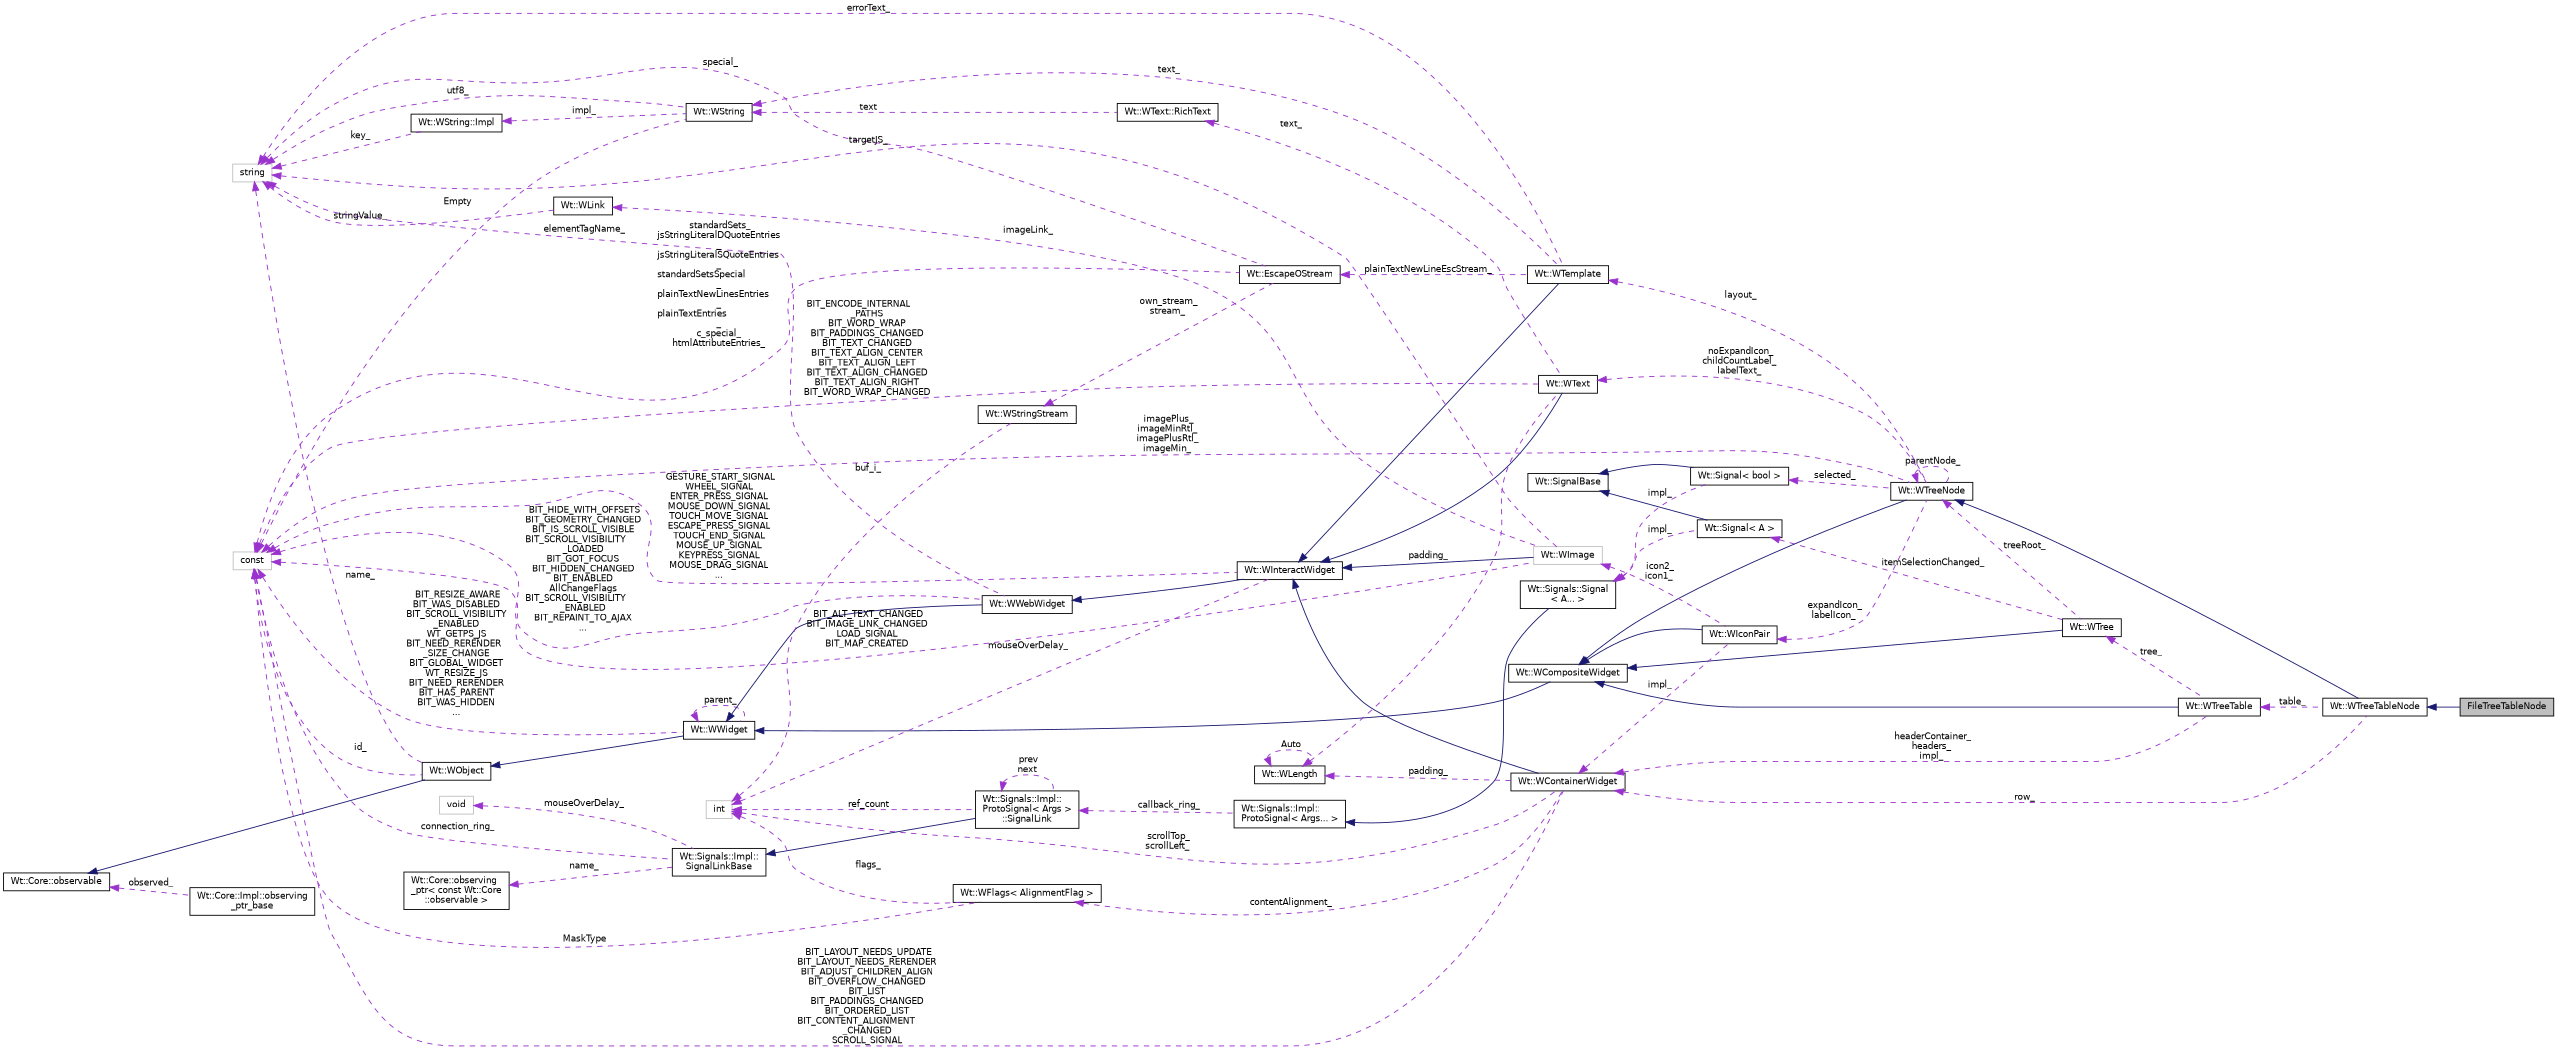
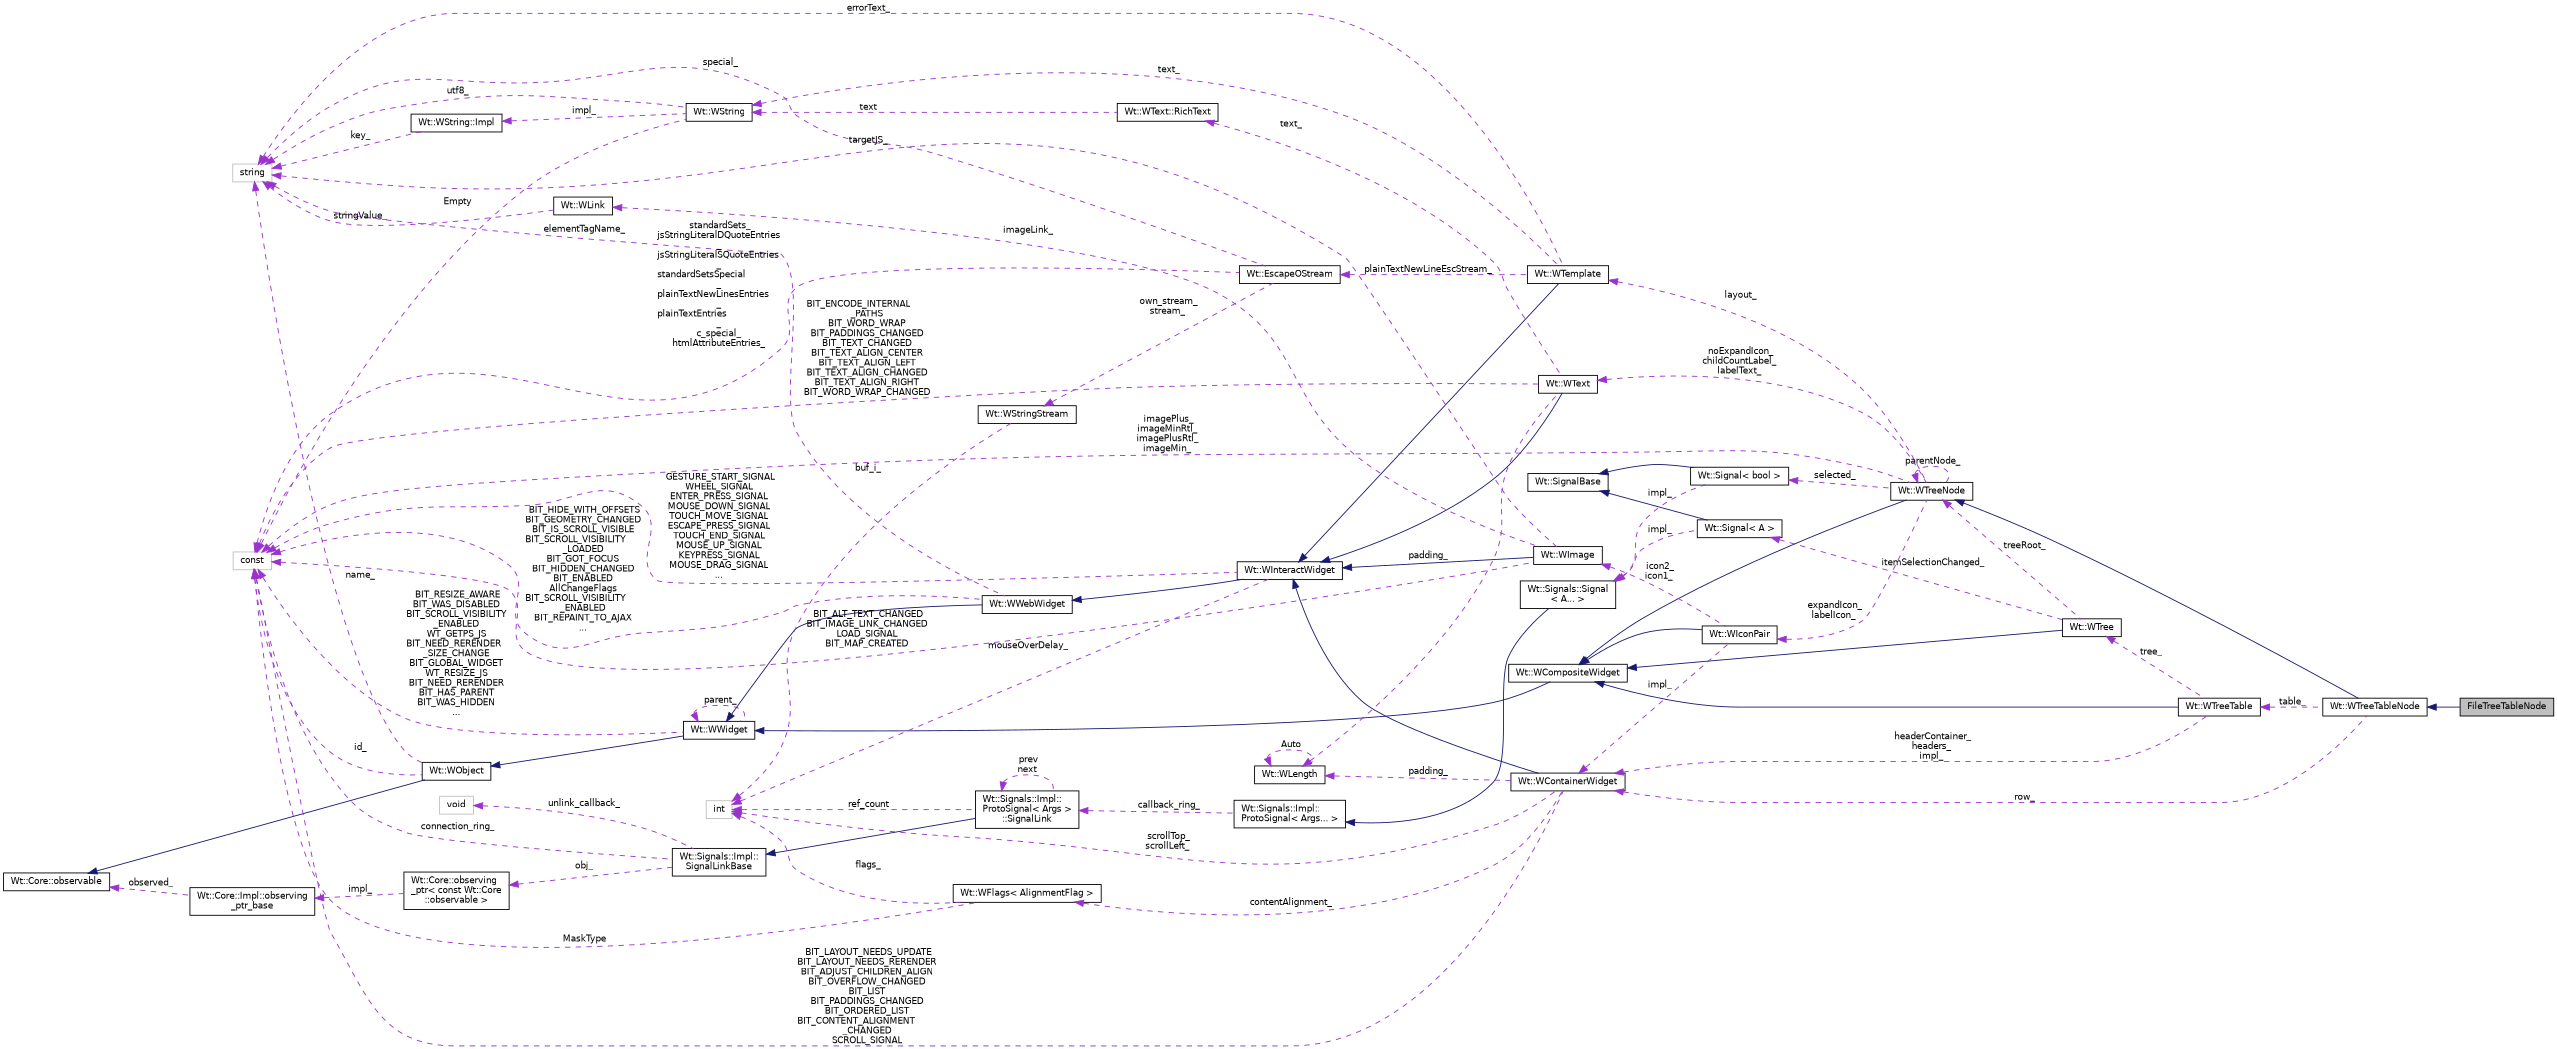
node "Wt::WImage": color grey75 -> black
edge "Wt::Signals::Impl:: SignalLinkBase" -> "void": label " mouseOverDelay_" -> " unlink_callback_"
edge "Wt::Signals::Impl:: SignalLinkBase" -> "Wt::Core::observing _ptr< const Wt::Core ::observable >": label " name_" -> " obj_"
edge "Wt::Core::observing _ptr< const Wt::Core ::observable >" -> "Wt::Core::Impl::observing _ptr_base": added, label "impl_"
